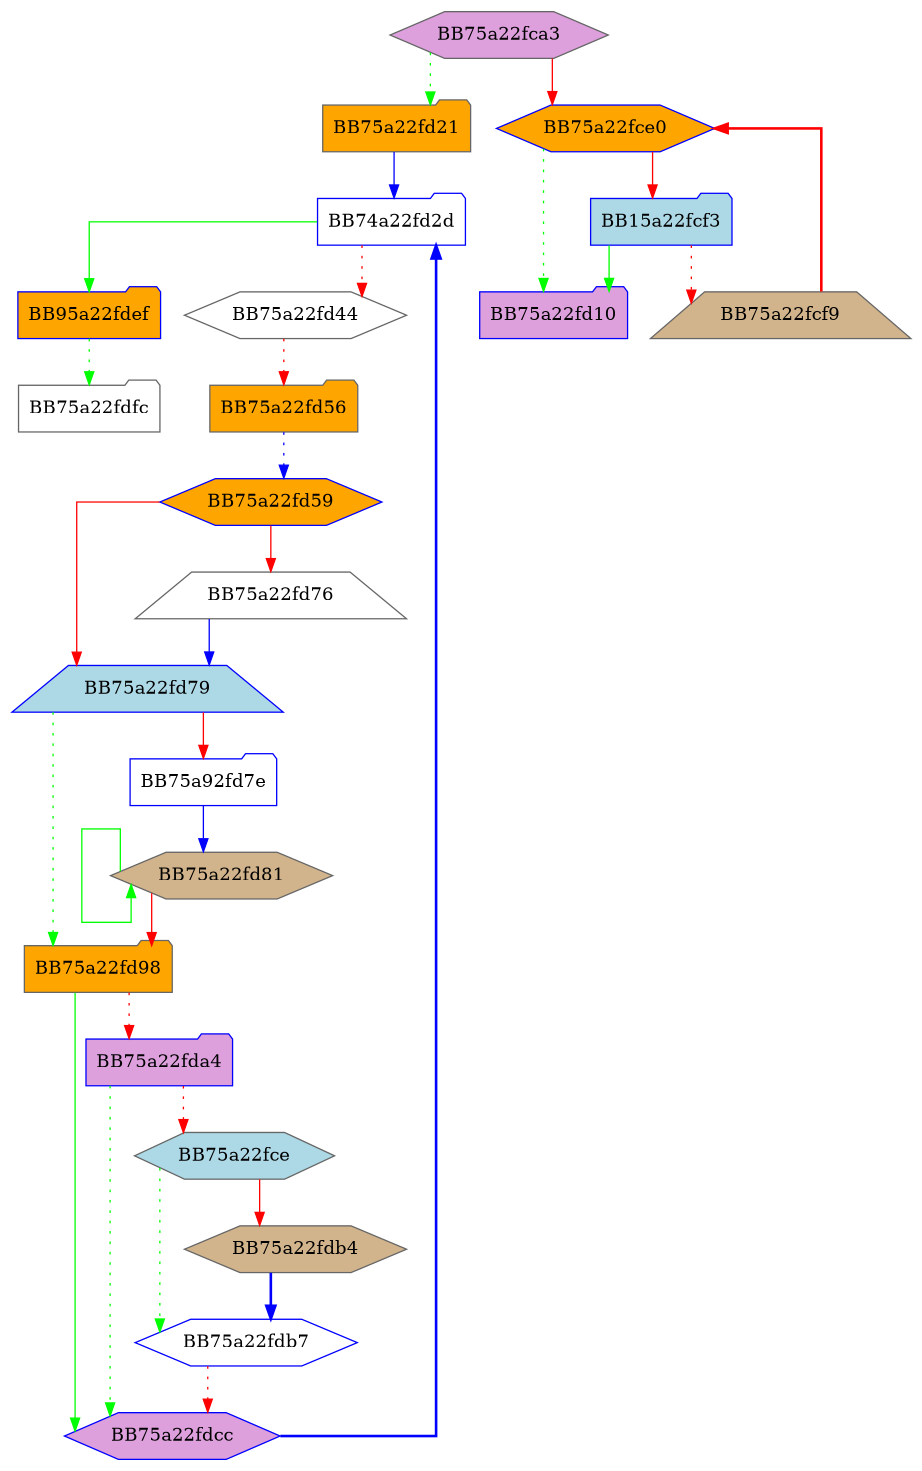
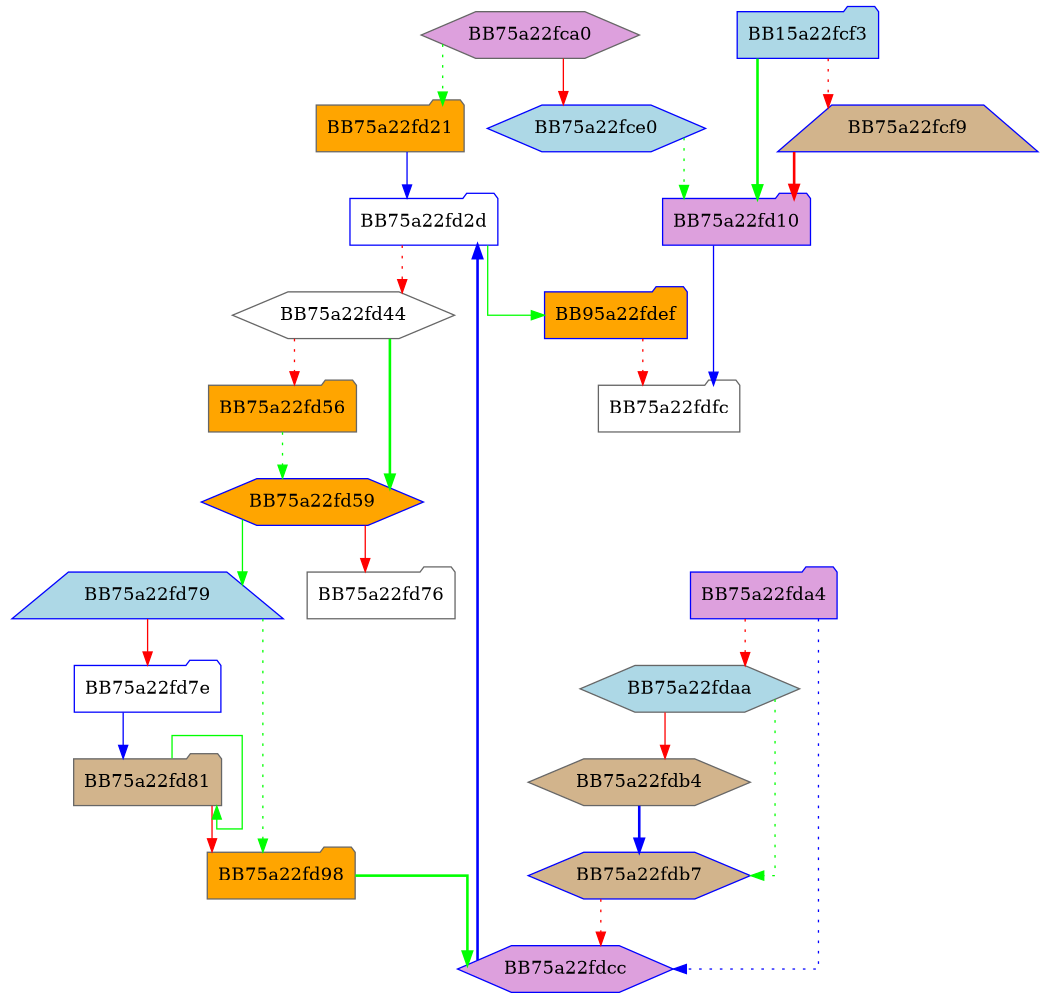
node "BB75a22fca3": label "BB75a22fca3" -> "BB75a22fca0"
node "BB75a22fce0": fillcolor orange -> lightblue
edge "BB75a22fcf9" -> "BB75a22fce0": now "BB75a22fcf9" -> "BB75a22fd10"
edge "BB75a22fce0" -> "BB15a22fcf3": removed
node "BB74a22fd2d": label "BB74a22fd2d" -> "BB75a22fd2d"
edge "BB15a22fcf3" -> "BB75a22fd10": style solid -> bold
edge "BB75a22fd10" -> "BB75a22fdfc": added
node "BB75a22fcf9": color gray40 -> blue
edge "BB95a22fdef" -> "BB75a22fdfc": color green -> red
edge "BB75a22fd44" -> "BB75a22fd59": added
edge "BB75a22fd56" -> "BB75a22fd59": color blue -> green
edge "BB75a22fd59" -> "BB75a22fd79": color red -> green
node "BB75a22fd76": shape trapezium -> folder
edge "BB75a22fd76" -> "BB75a22fd79": removed
node "BB75a92fd7e": label "BB75a92fd7e" -> "BB75a22fd7e"
node "BB75a22fd81": shape hexagon -> folder
edge "BB75a22fd98" -> "BB75a22fda4": removed
node "BB75a22fce": label "BB75a22fce" -> "BB75a22fdaa"
edge "BB75a22fd98" -> "BB75a22fdcc": style solid -> bold
edge "BB75a22fda4" -> "BB75a22fdcc": color green -> blue
node "BB75a22fdb7": fillcolor white -> tan
